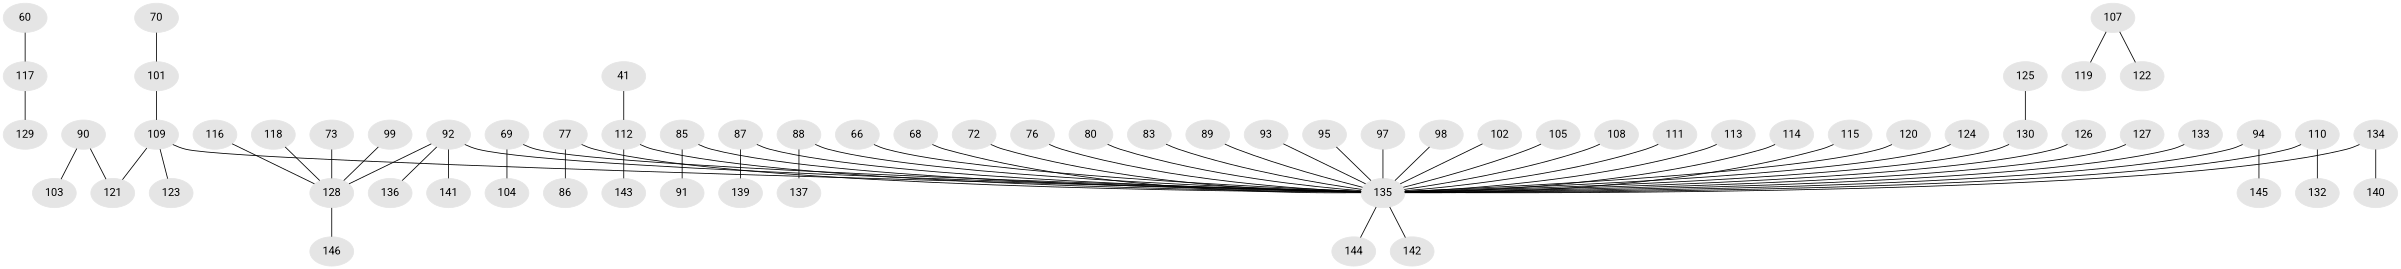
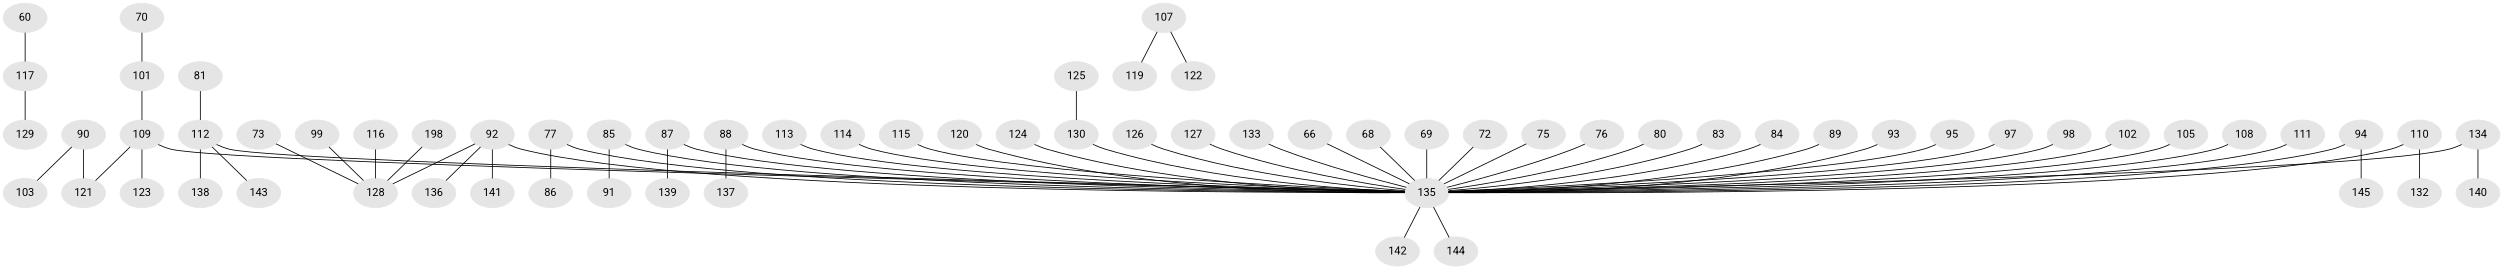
node "41": label "41" -> "81"
node "118": label "118" -> "198"
node "75": added
node "84": added
node "138": added
node "104": removed
node "146": removed
